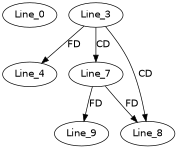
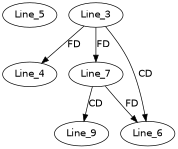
node "Line_0": label "Line_0" -> "Line_5"
edge "Line_3" -> "Line_7": label "CD" -> "FD"
edge "Line_7" -> "Line_9": label "FD" -> "CD"
node "Line_8": label "Line_8" -> "Line_6"
